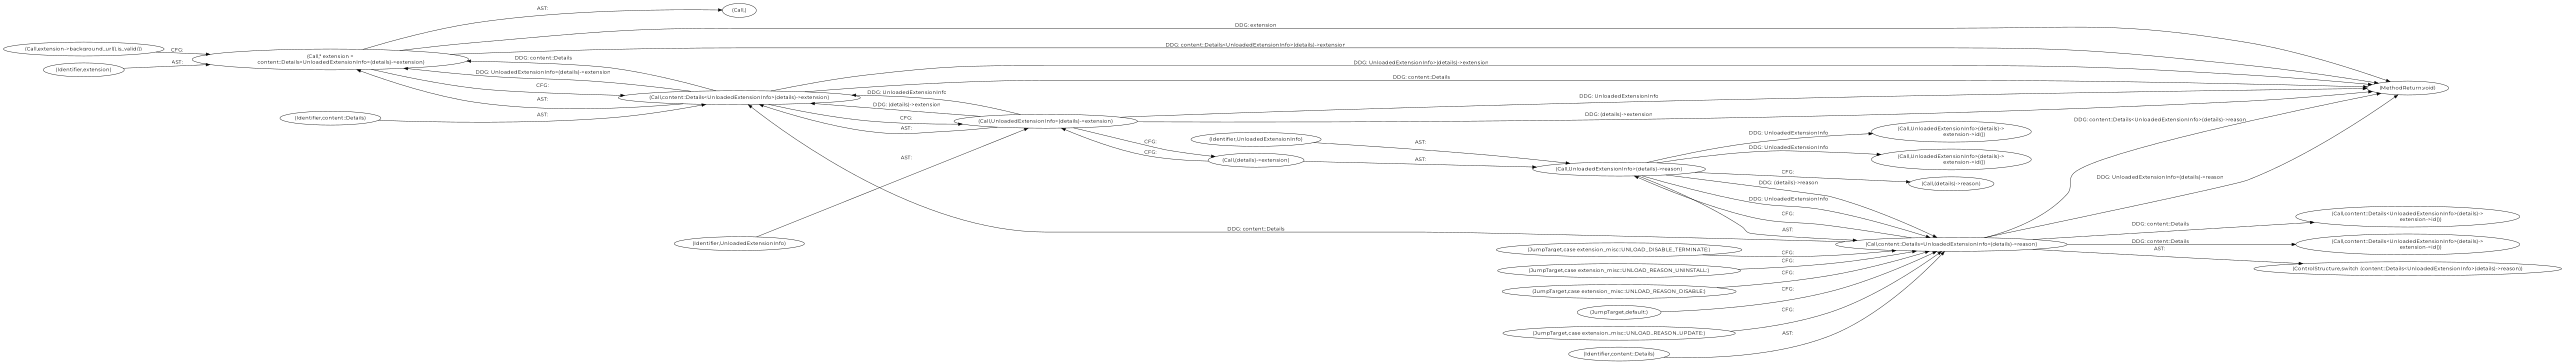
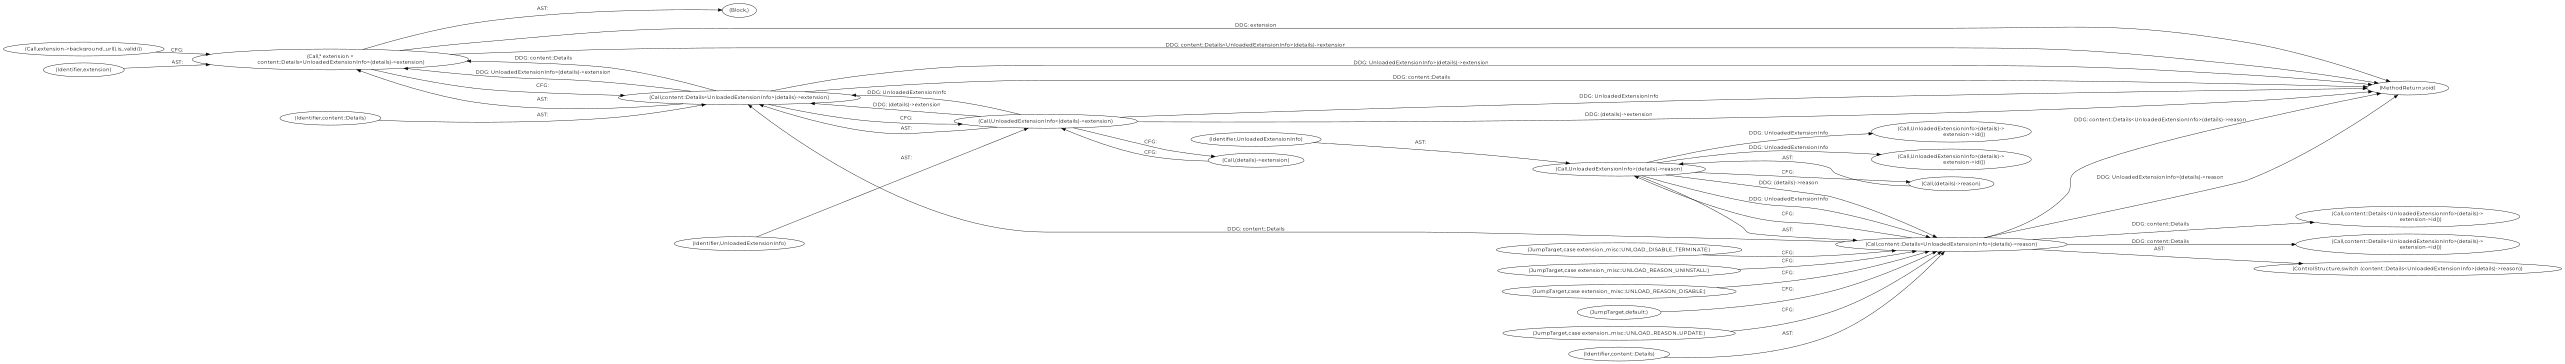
node "(Call,)": label "(Call,)" -> "(Block,)"
edge "(Call,(details)->extension)" -> "(Call,UnloadedExtensionInfo>(details)->reason)": now "(Call,(details)->reason)" -> "(Call,UnloadedExtensionInfo>(details)->reason)"
